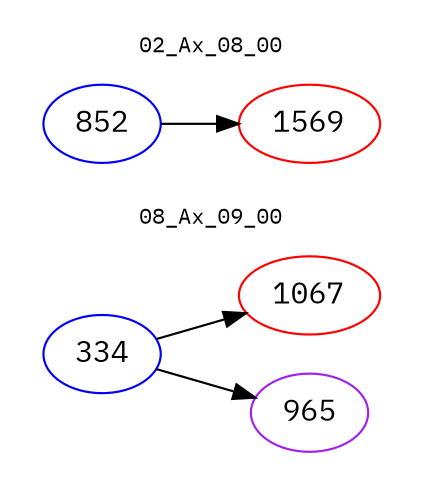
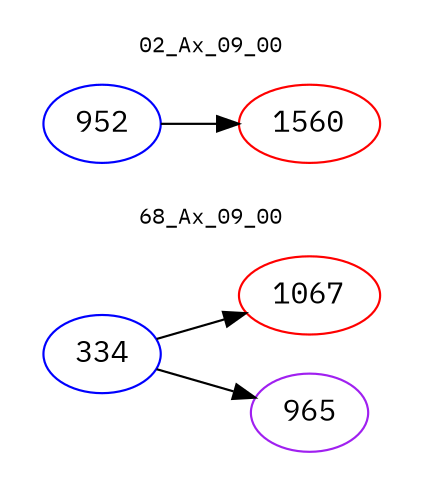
cluster "02_Ax_08_00": label "02_Ax_08_00" -> "02_Ax_09_00"
node "852": label "852" -> "952"
node "1569": label "1569" -> "1560"
cluster "08_Ax_09_00": label "08_Ax_09_00" -> "68_Ax_09_00"
